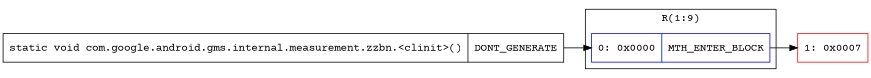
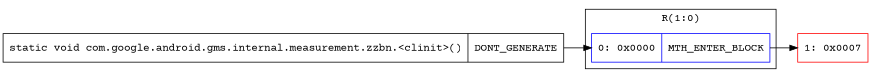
cluster "R(1:9)": label "R(1:9)" -> "R(1:0)"
